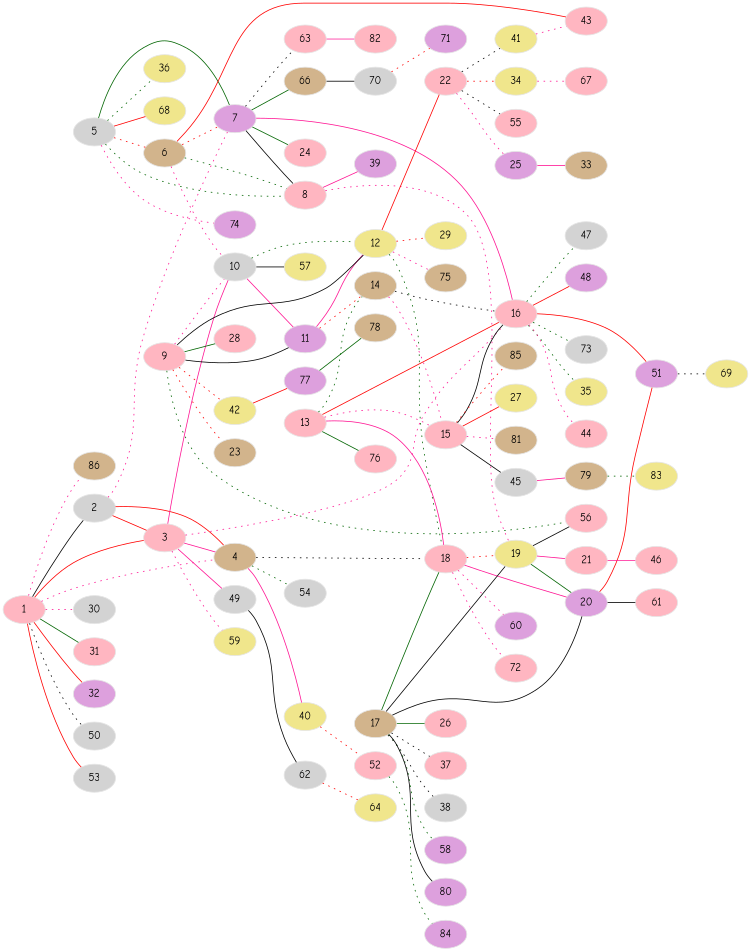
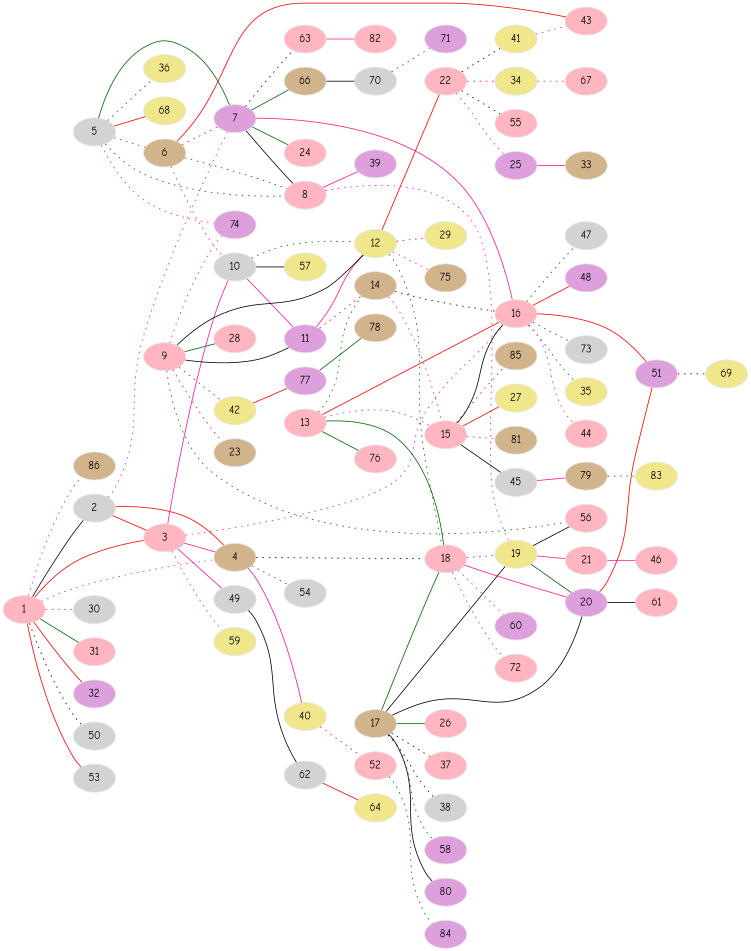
edge "10" -- "9": now "74" -- "9"
edge "13" -- "18": color deeppink -> darkgreen
edge "62" -- "64": style dotted -> solid
